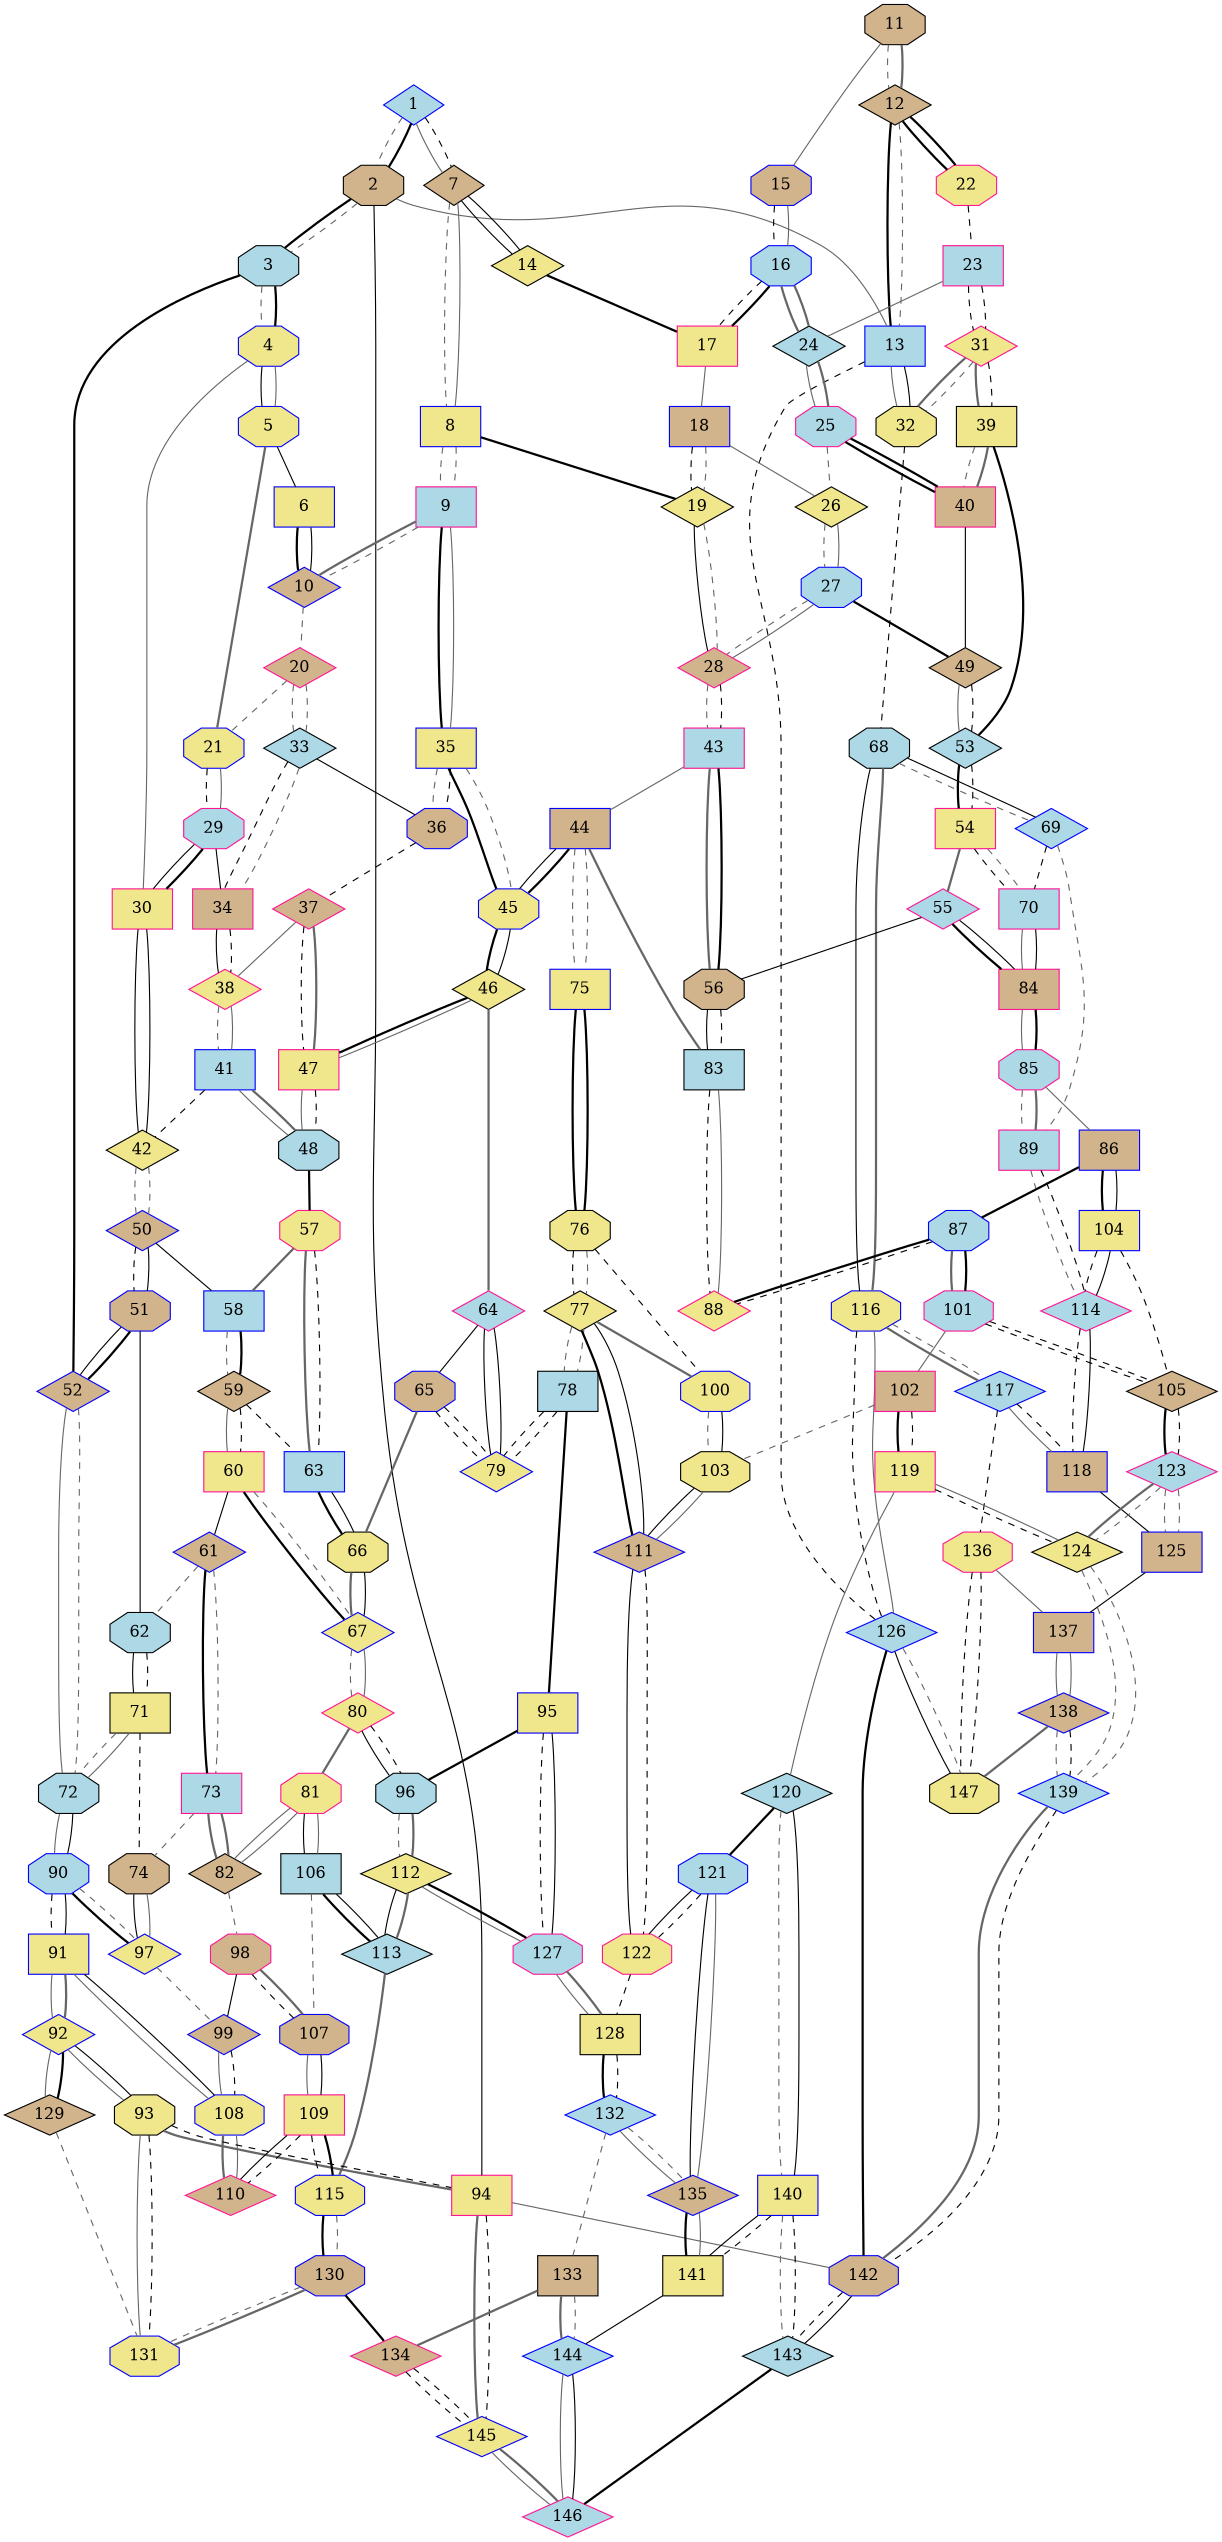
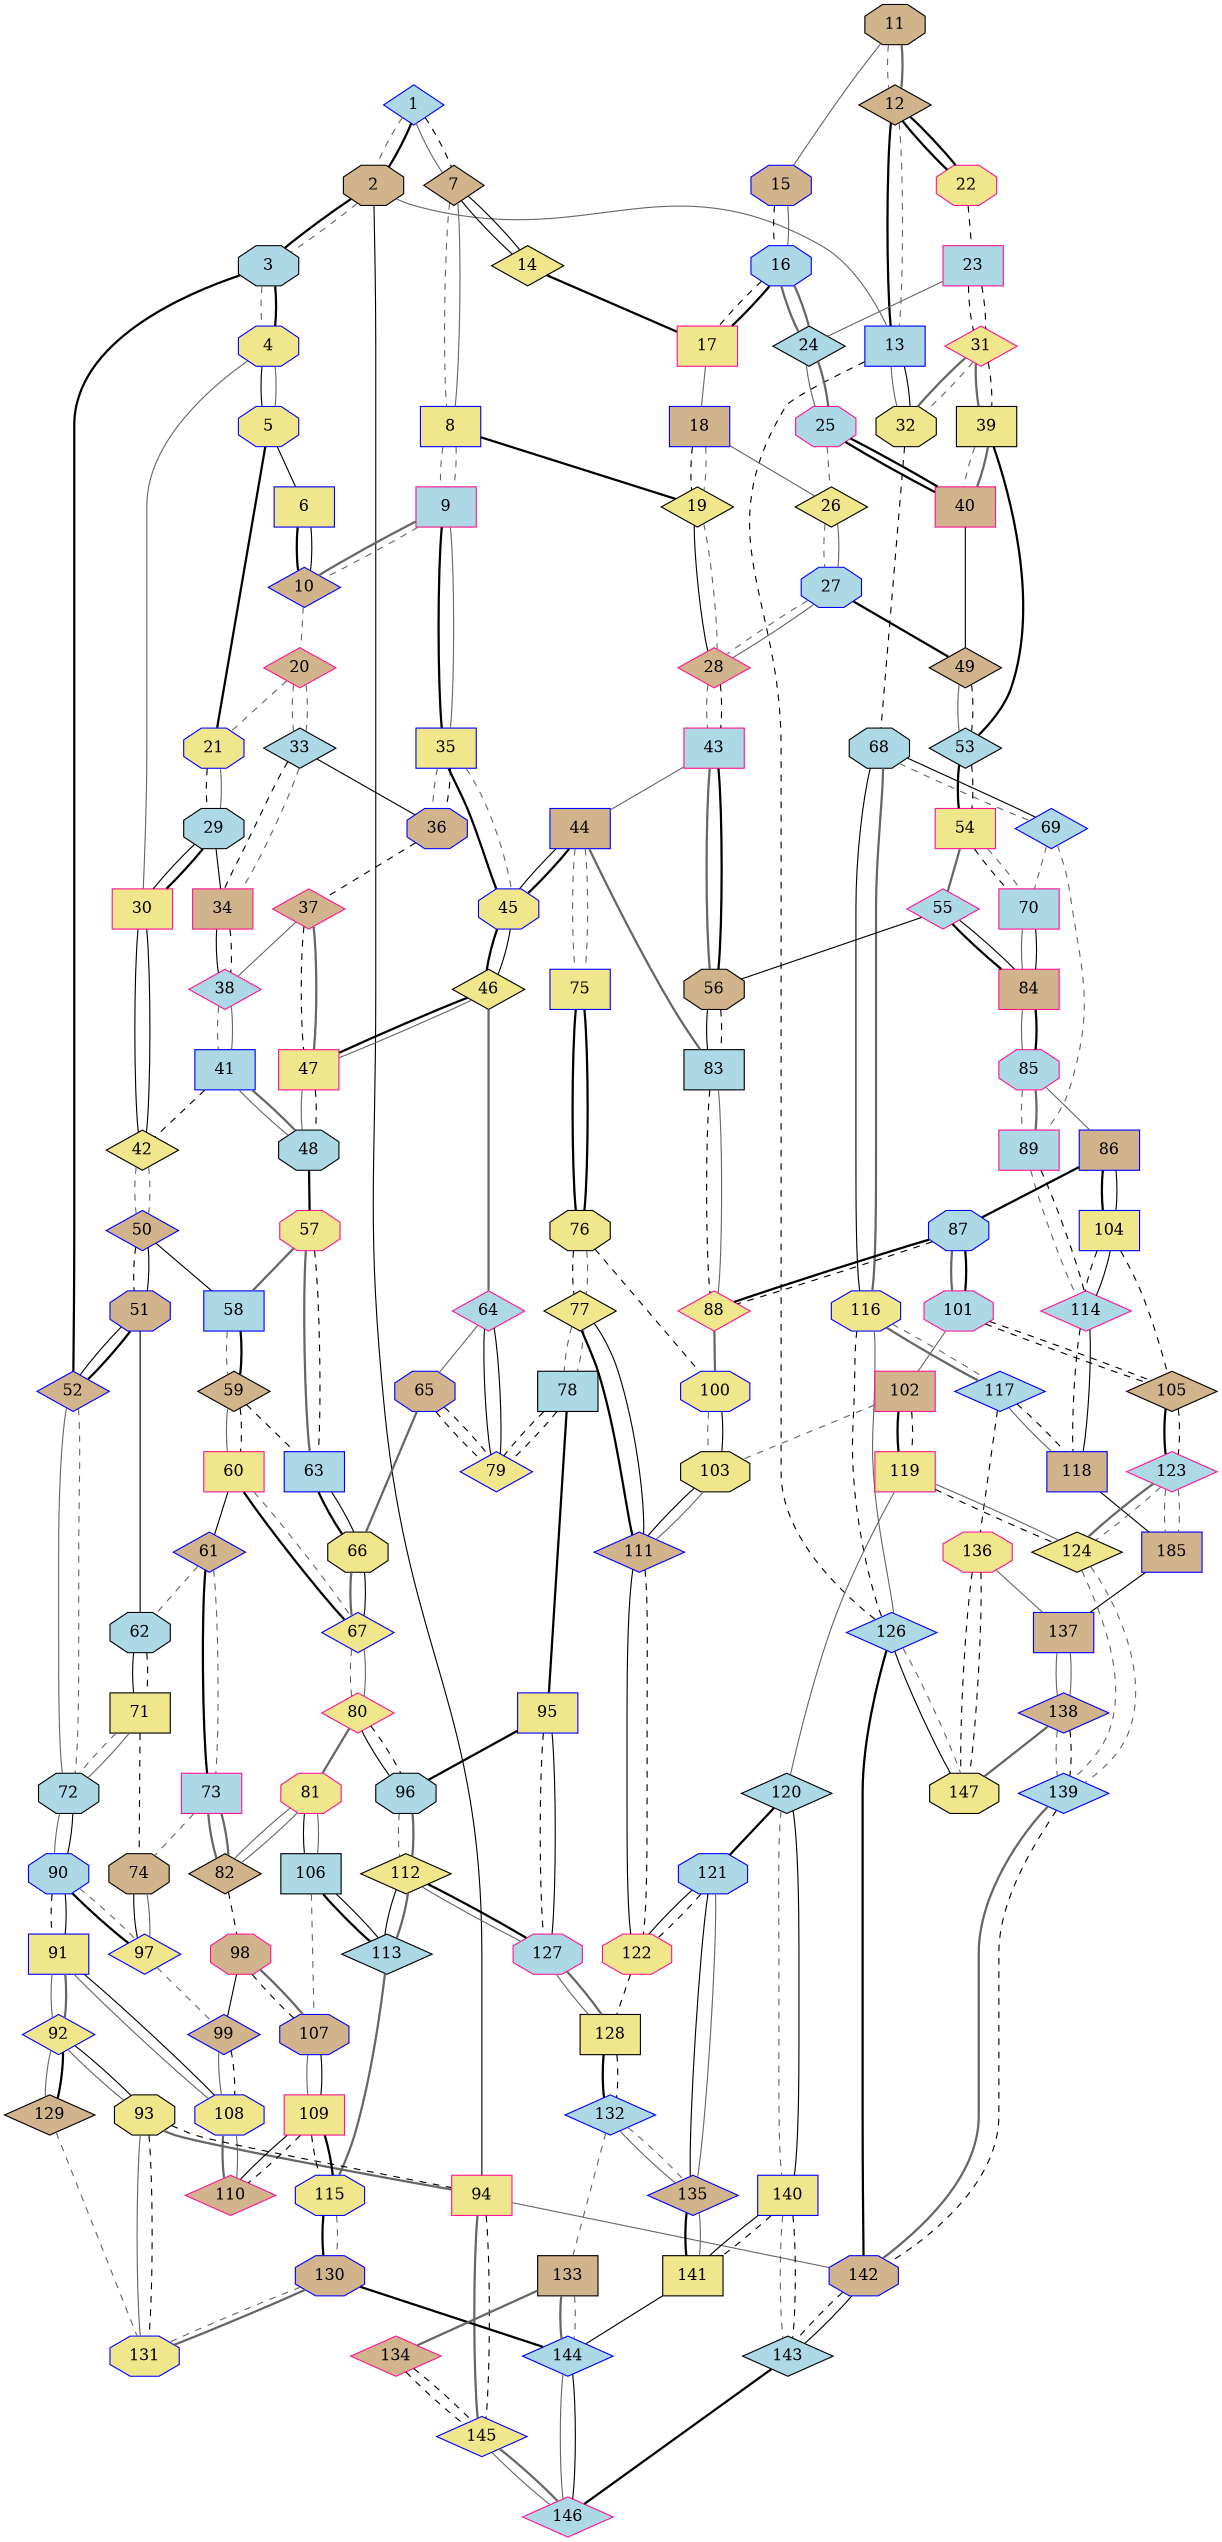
edge "5" -- "21": color gray40 -> black
node "29": color deeppink -> black
edge "69" -- "70": color black -> gray40
node "38": fillcolor khaki -> lightblue
edge "64" -- "65": color black -> gray40
edge "77" -- "100": now "88" -- "100"
node "125": label "125" -> "185"
edge "82" -- "98": color gray40 -> black
edge "130" -- "134": now "130" -- "144"
